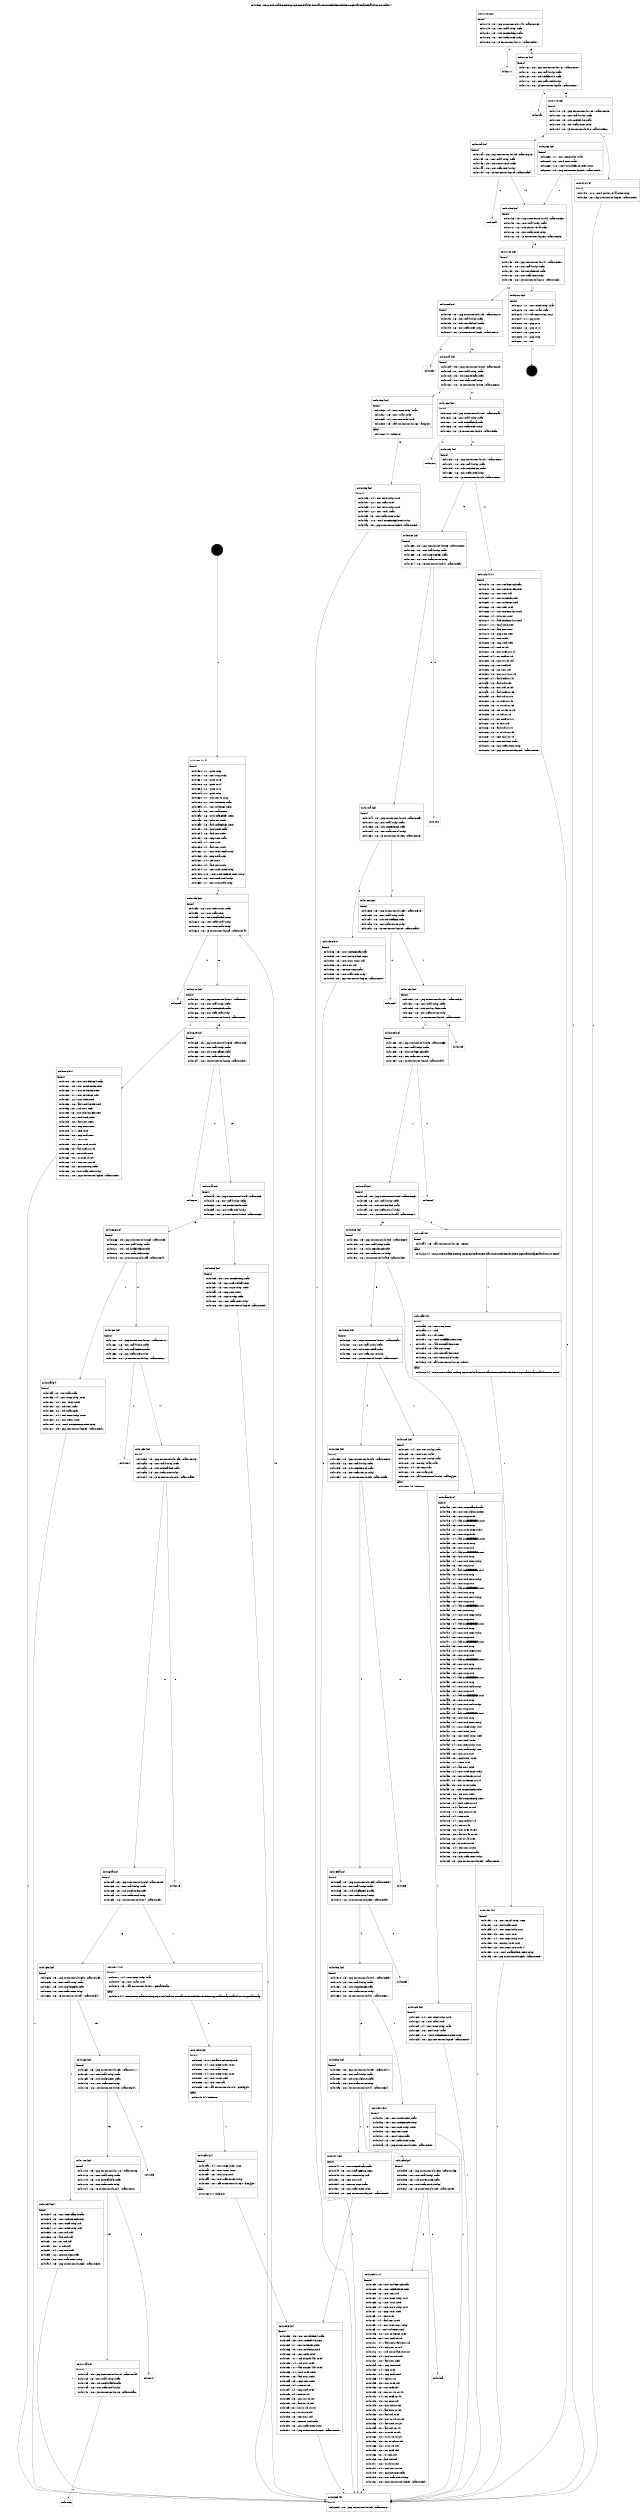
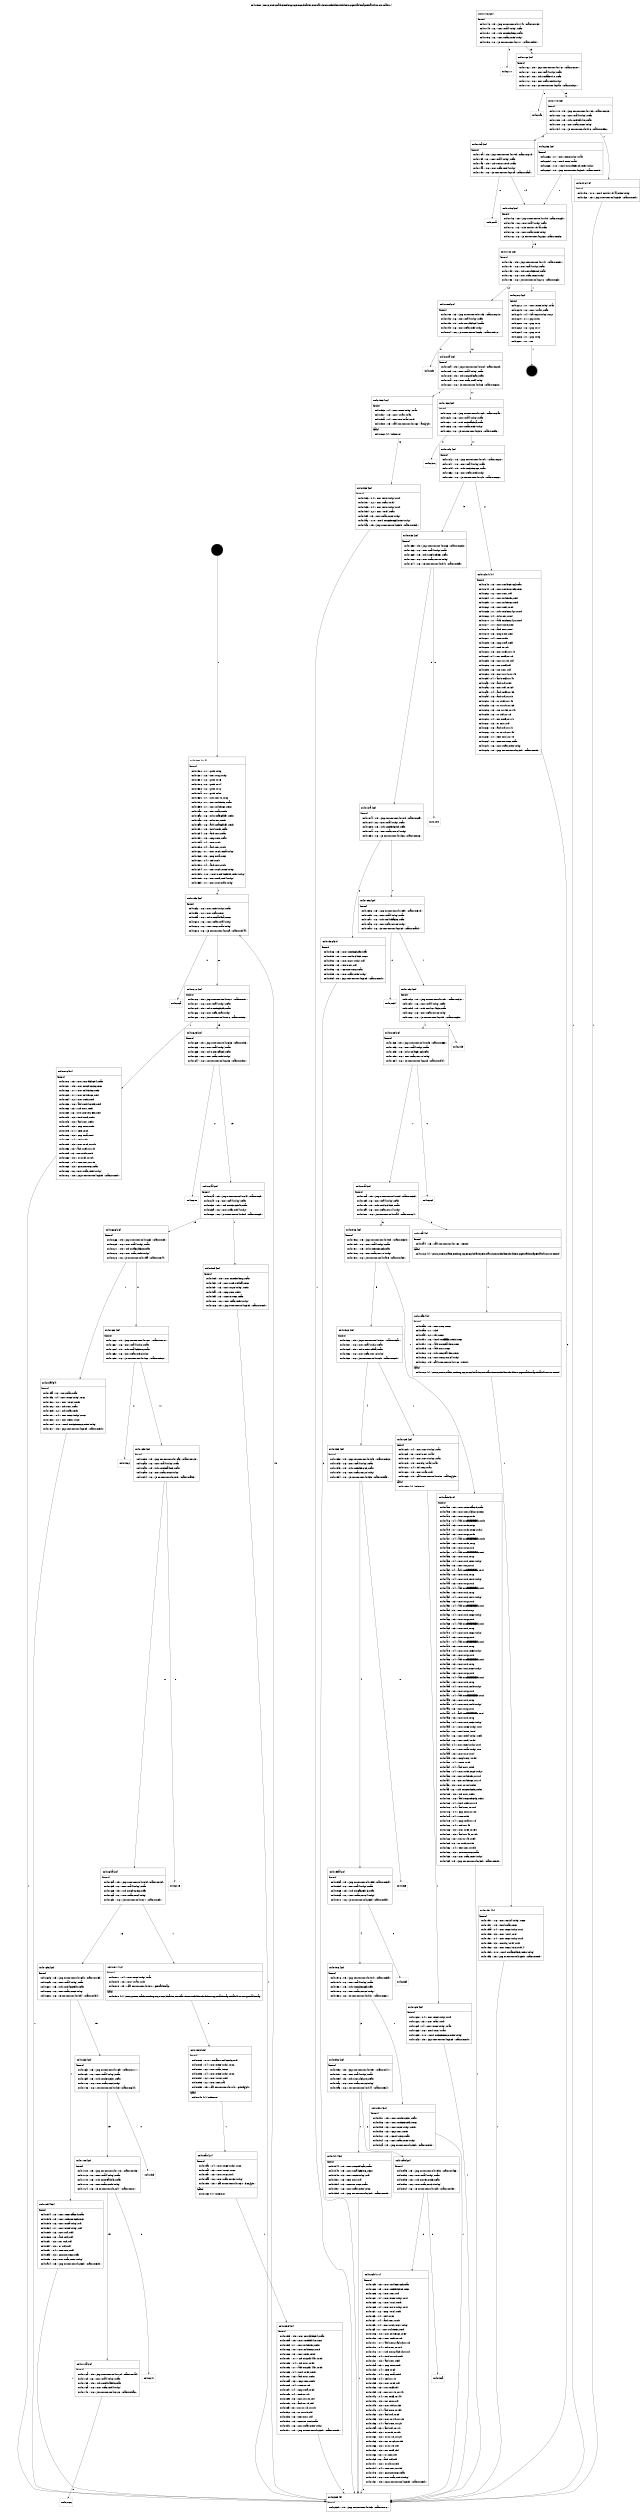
edge "0x401b44 [30]" -> "0x401eb5 [97]": now "0x401b44 [30]" -> "0x40238b [5]"
